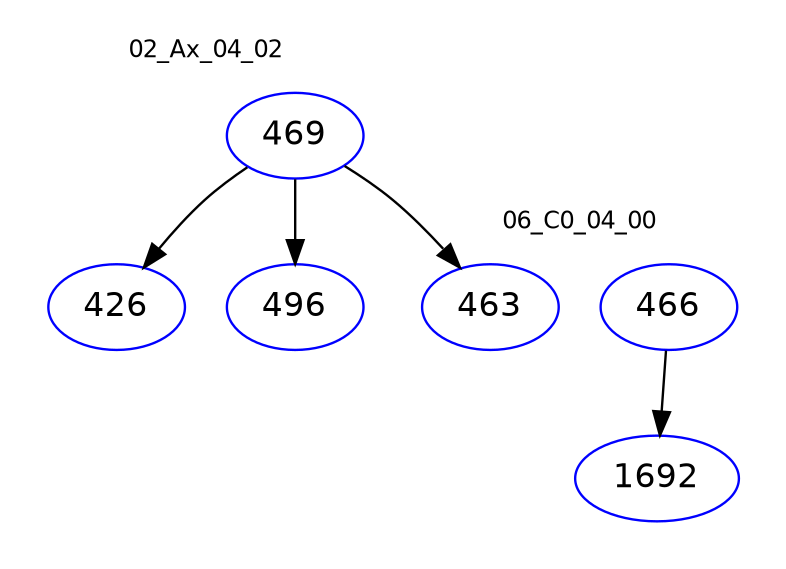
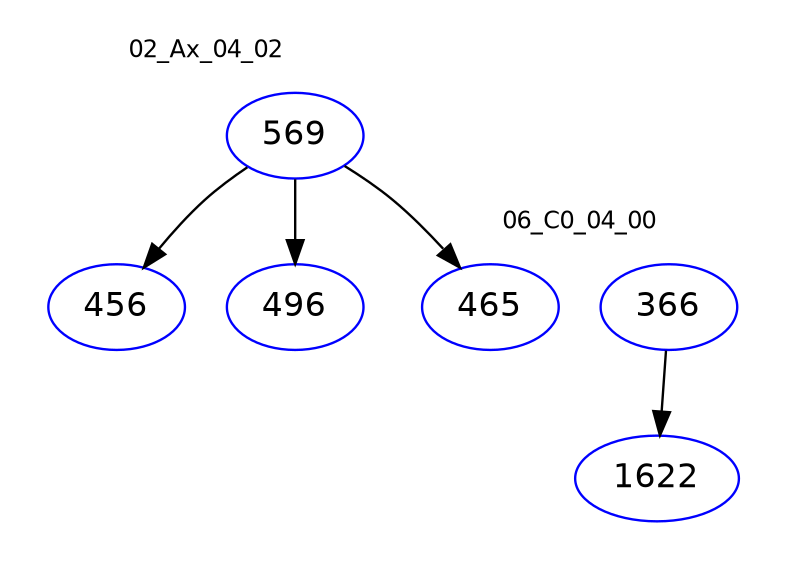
node "469": label "469" -> "569"
node "426": label "426" -> "456"
node "463": label "463" -> "465"
node "466": label "466" -> "366"
node "1692": label "1692" -> "1622"
